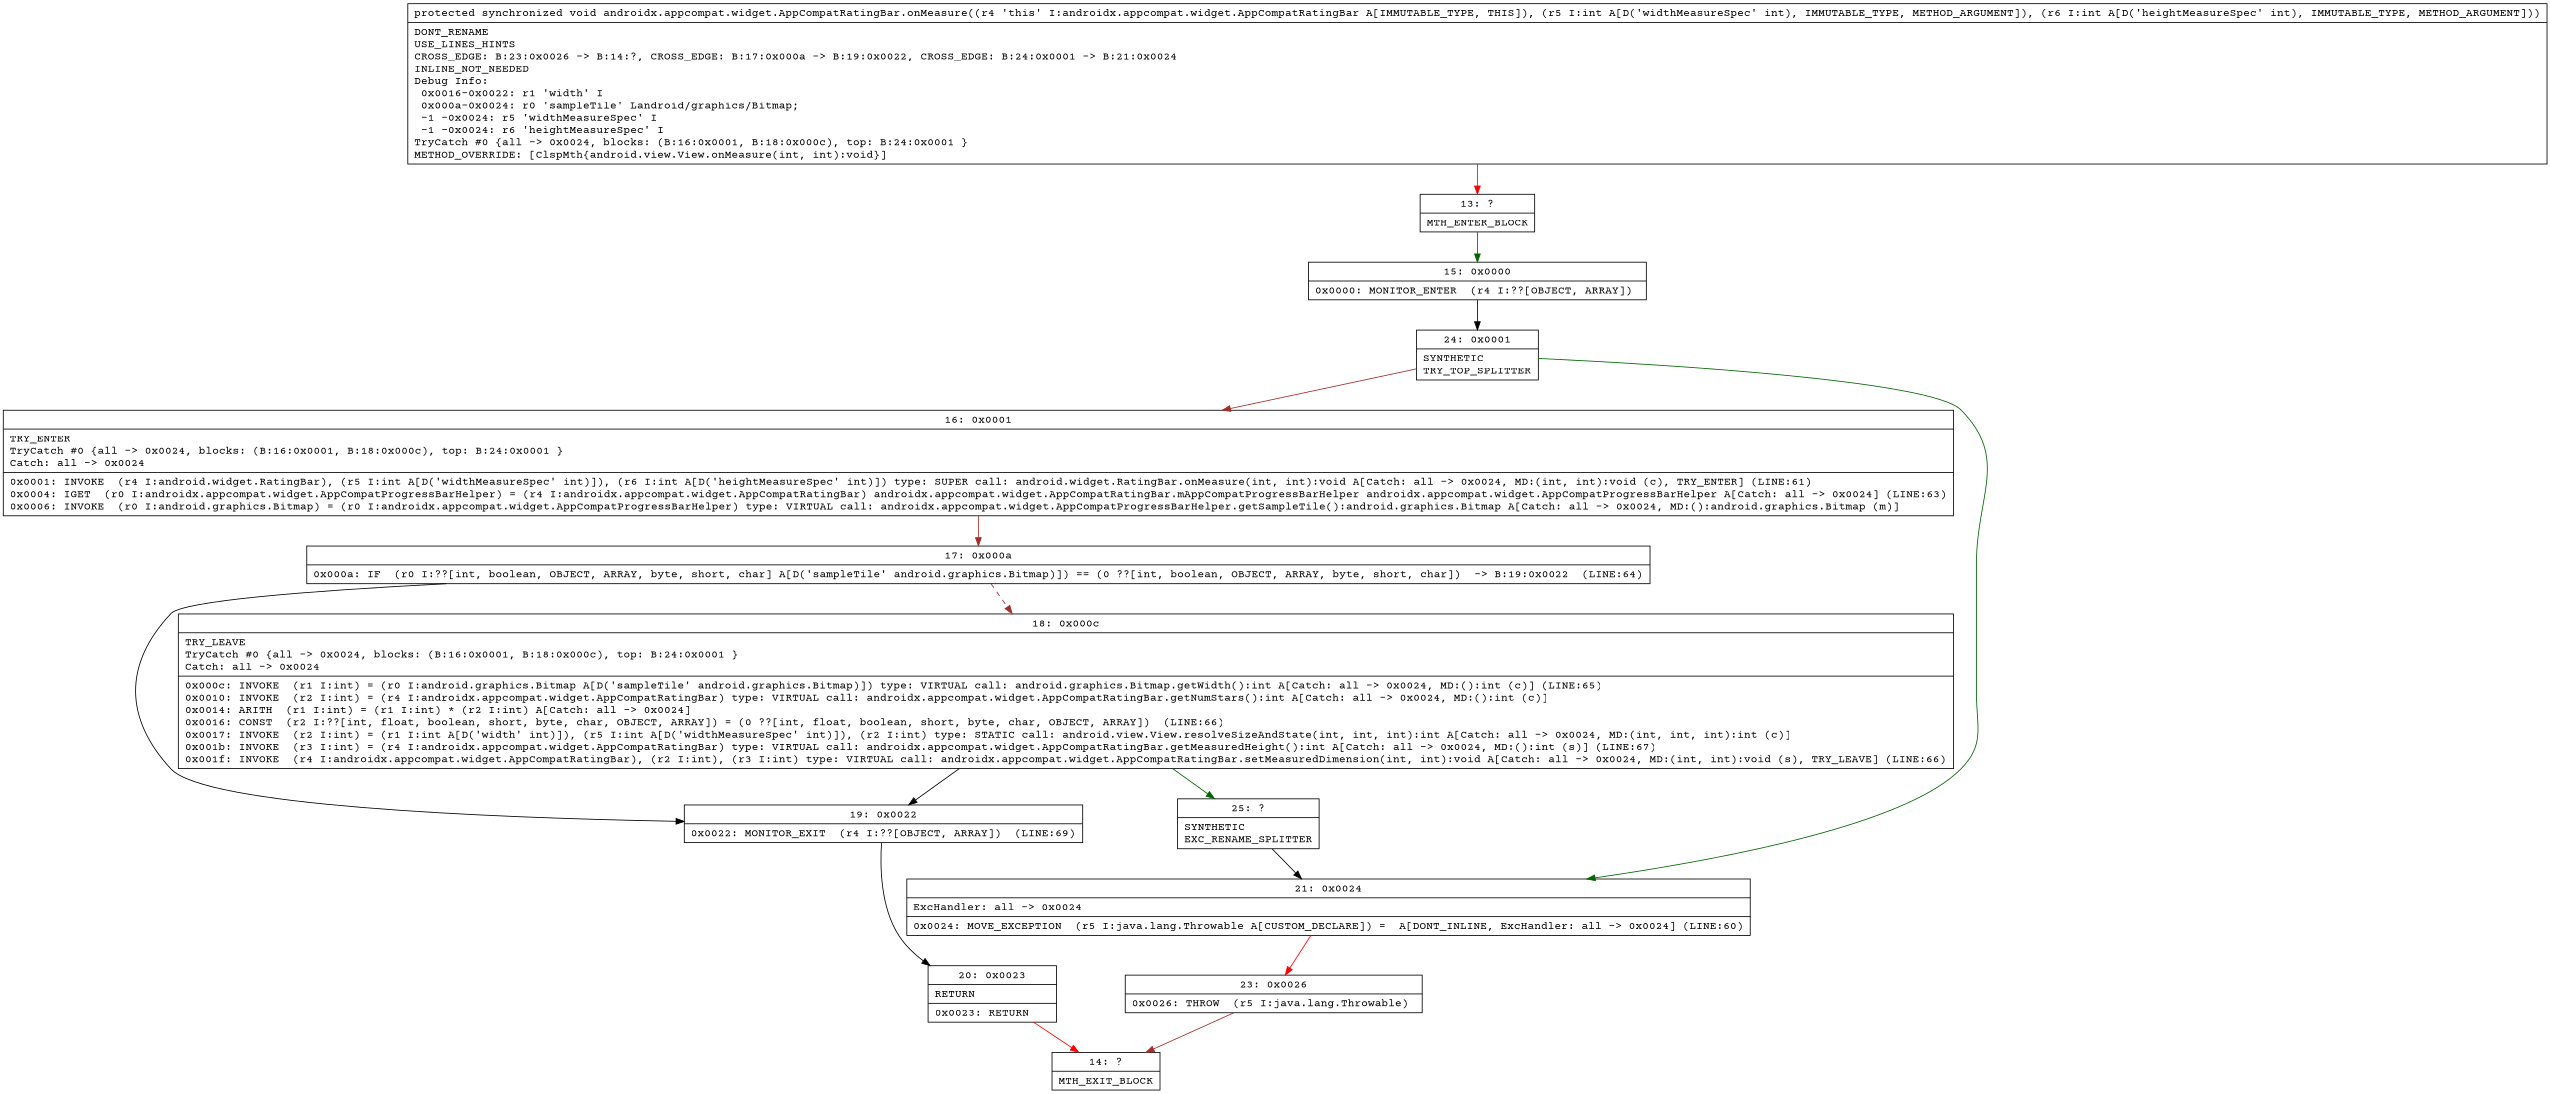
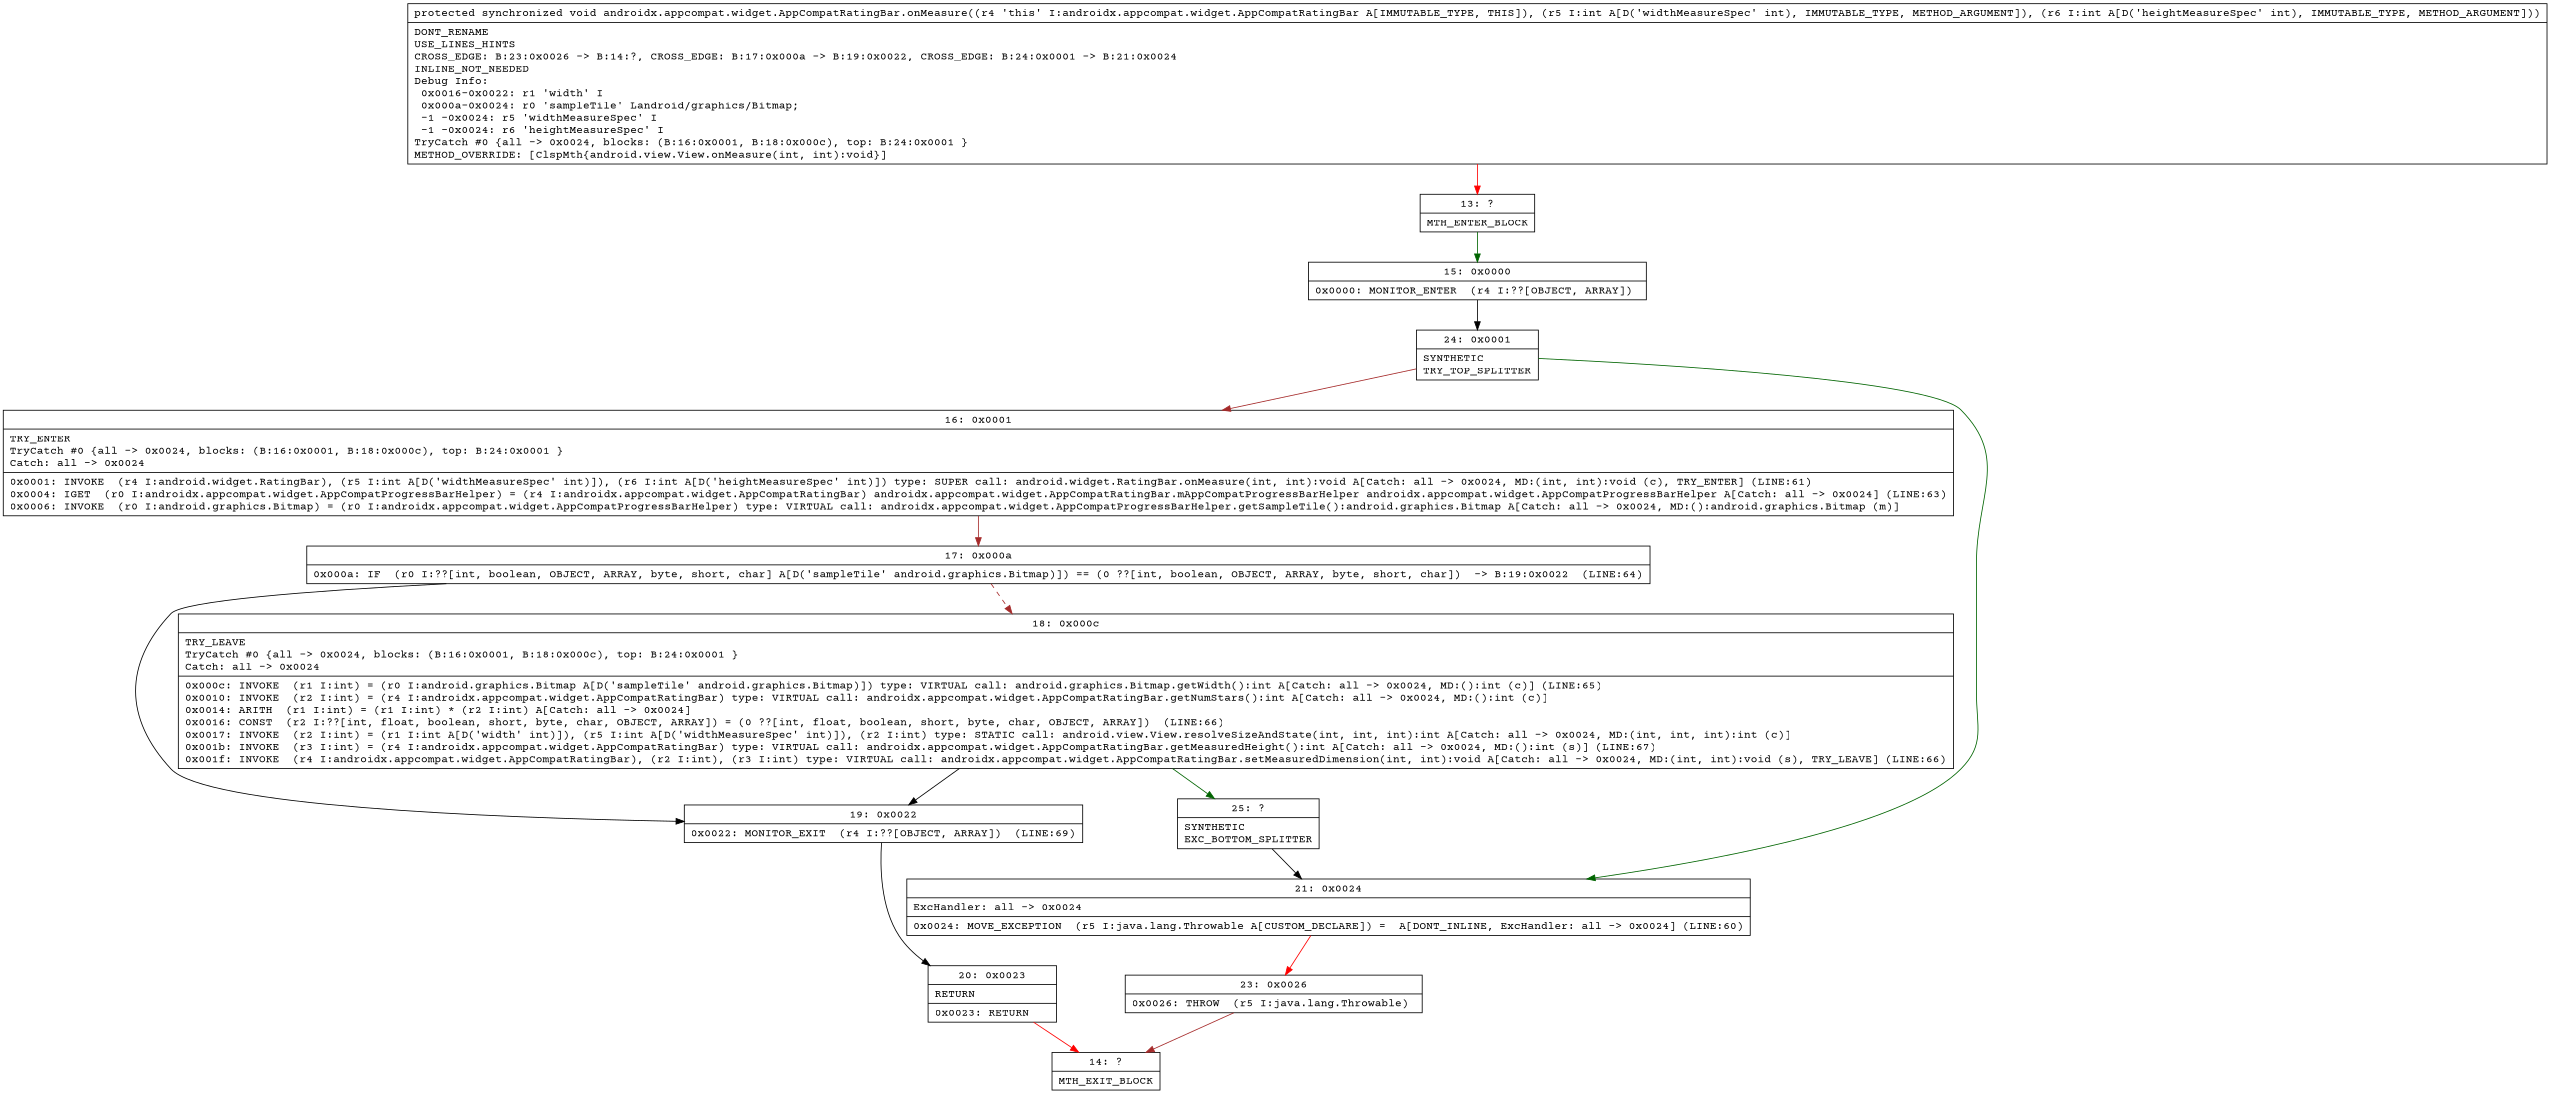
node "25: ?": text "EXC_RENAME_SPLITTER" -> "EXC_BOTTOM_SPLITTER"
